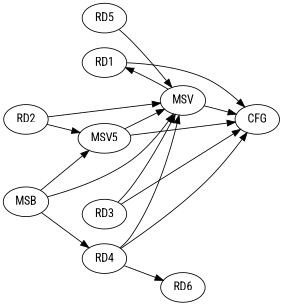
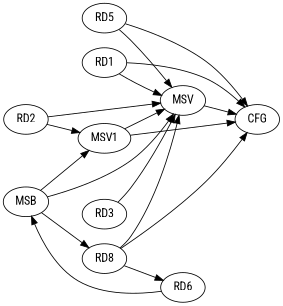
edge "MSV" -> "RD1": reversed
node "MSV5": label "MSV5" -> "MSV1"
edge "RD3" -> "CFG": now "RD5" -> "CFG"
node "RD4": label "RD4" -> "RD8"
edge "RD6" -> "MSB": added
